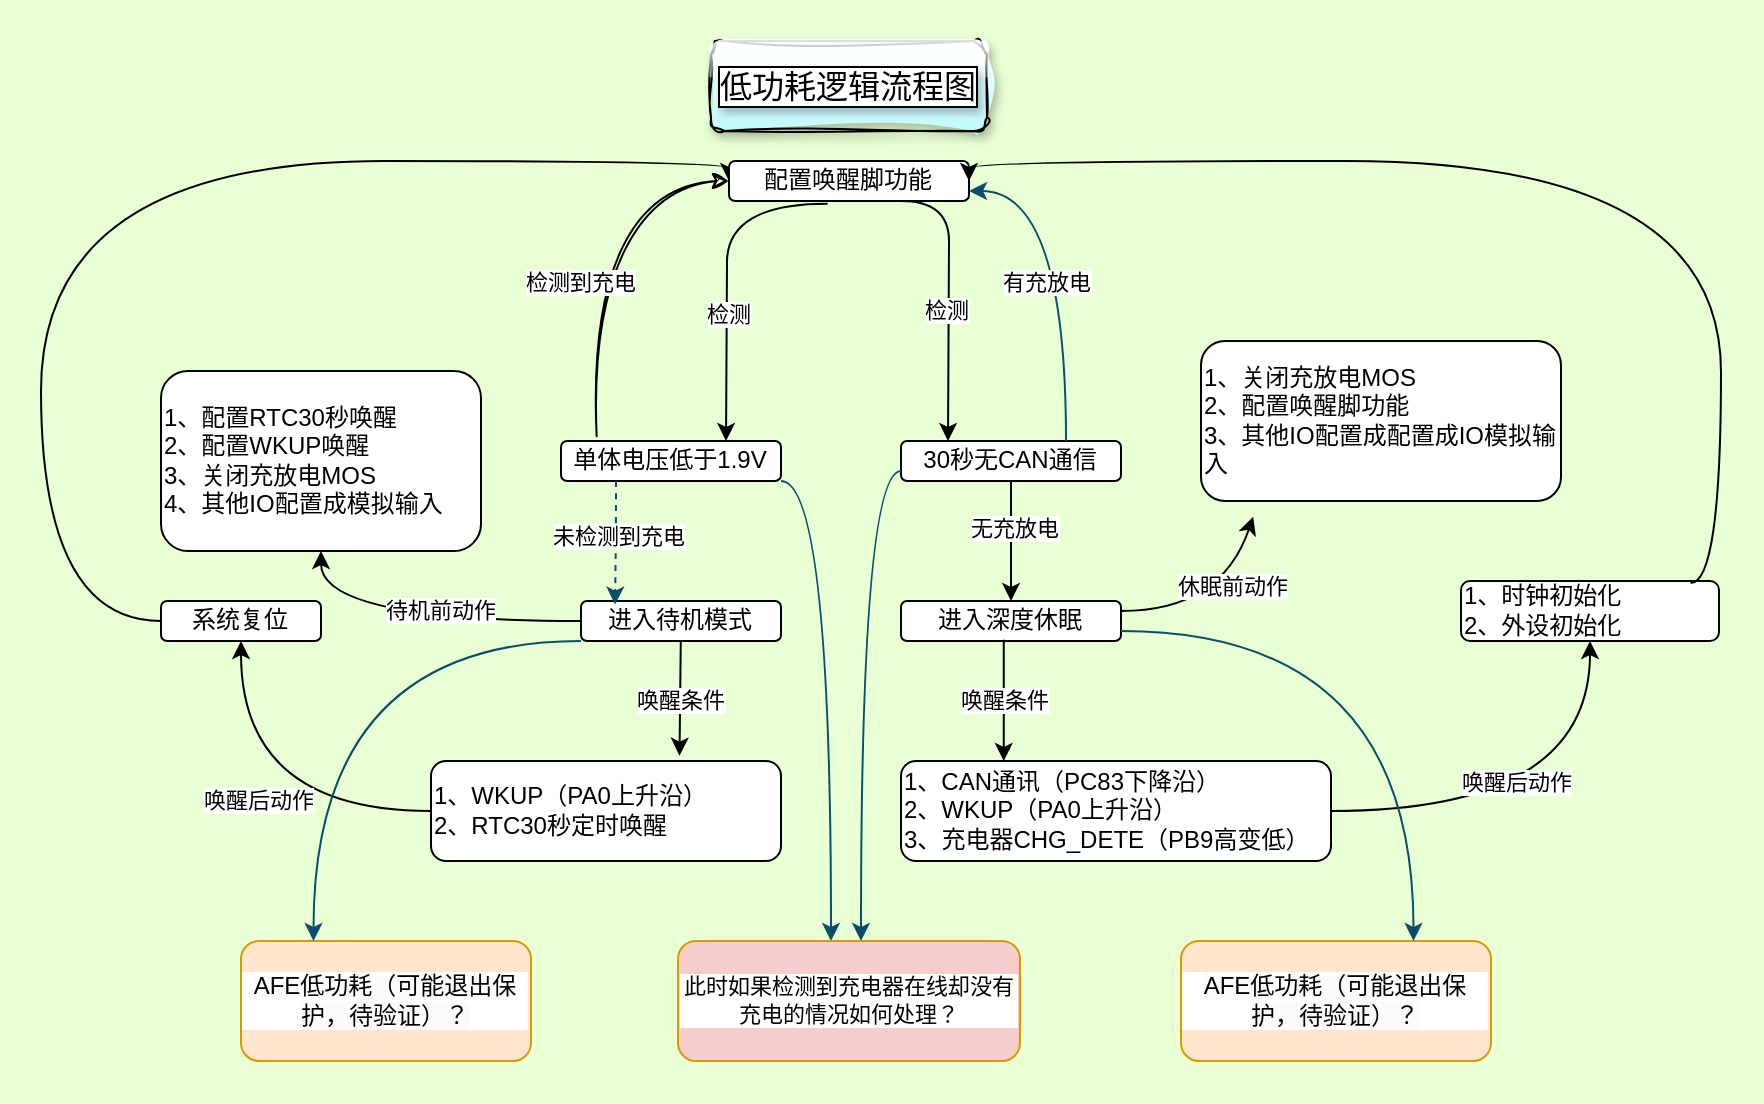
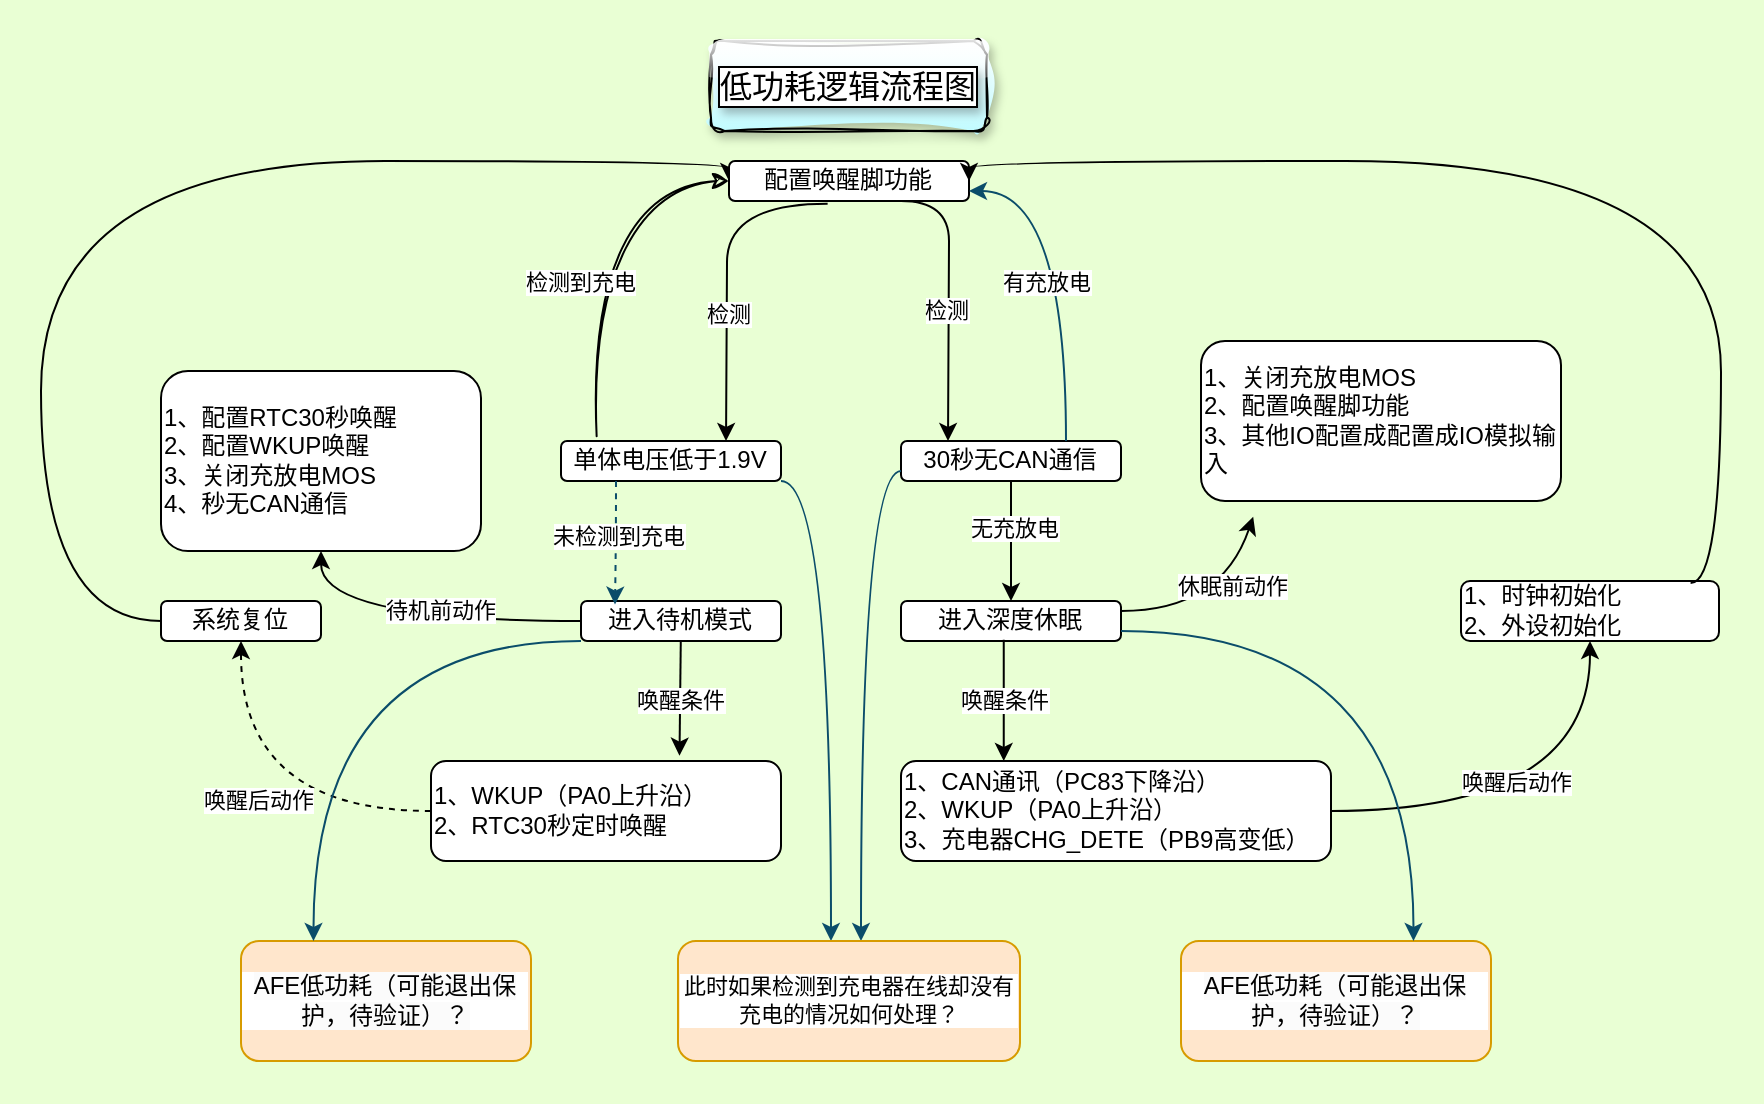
node "1、配置RTC30秒唤醒 2、配置WKUP唤醒 3、关闭充放电MOS 4、其他IO配置成模拟输入": label "1、配置RTC30秒唤醒 2、配置WKUP唤醒 3、关闭充放电MOS 4、其他IO配置成模拟输入" -> "1、配置RTC30秒唤醒 2、配置WKUP唤醒 3、关闭充放电MOS 4、秒无CAN通信"
edge "1、WKUP（PA0上升沿） 2、RTC30秒定时唤醒" -> "系统复位": style solid -> dashed
node "此时如果检测到充电器在线却没有充电的情况如何处理？": fillcolor #f8cecc -> #ffe6cc
